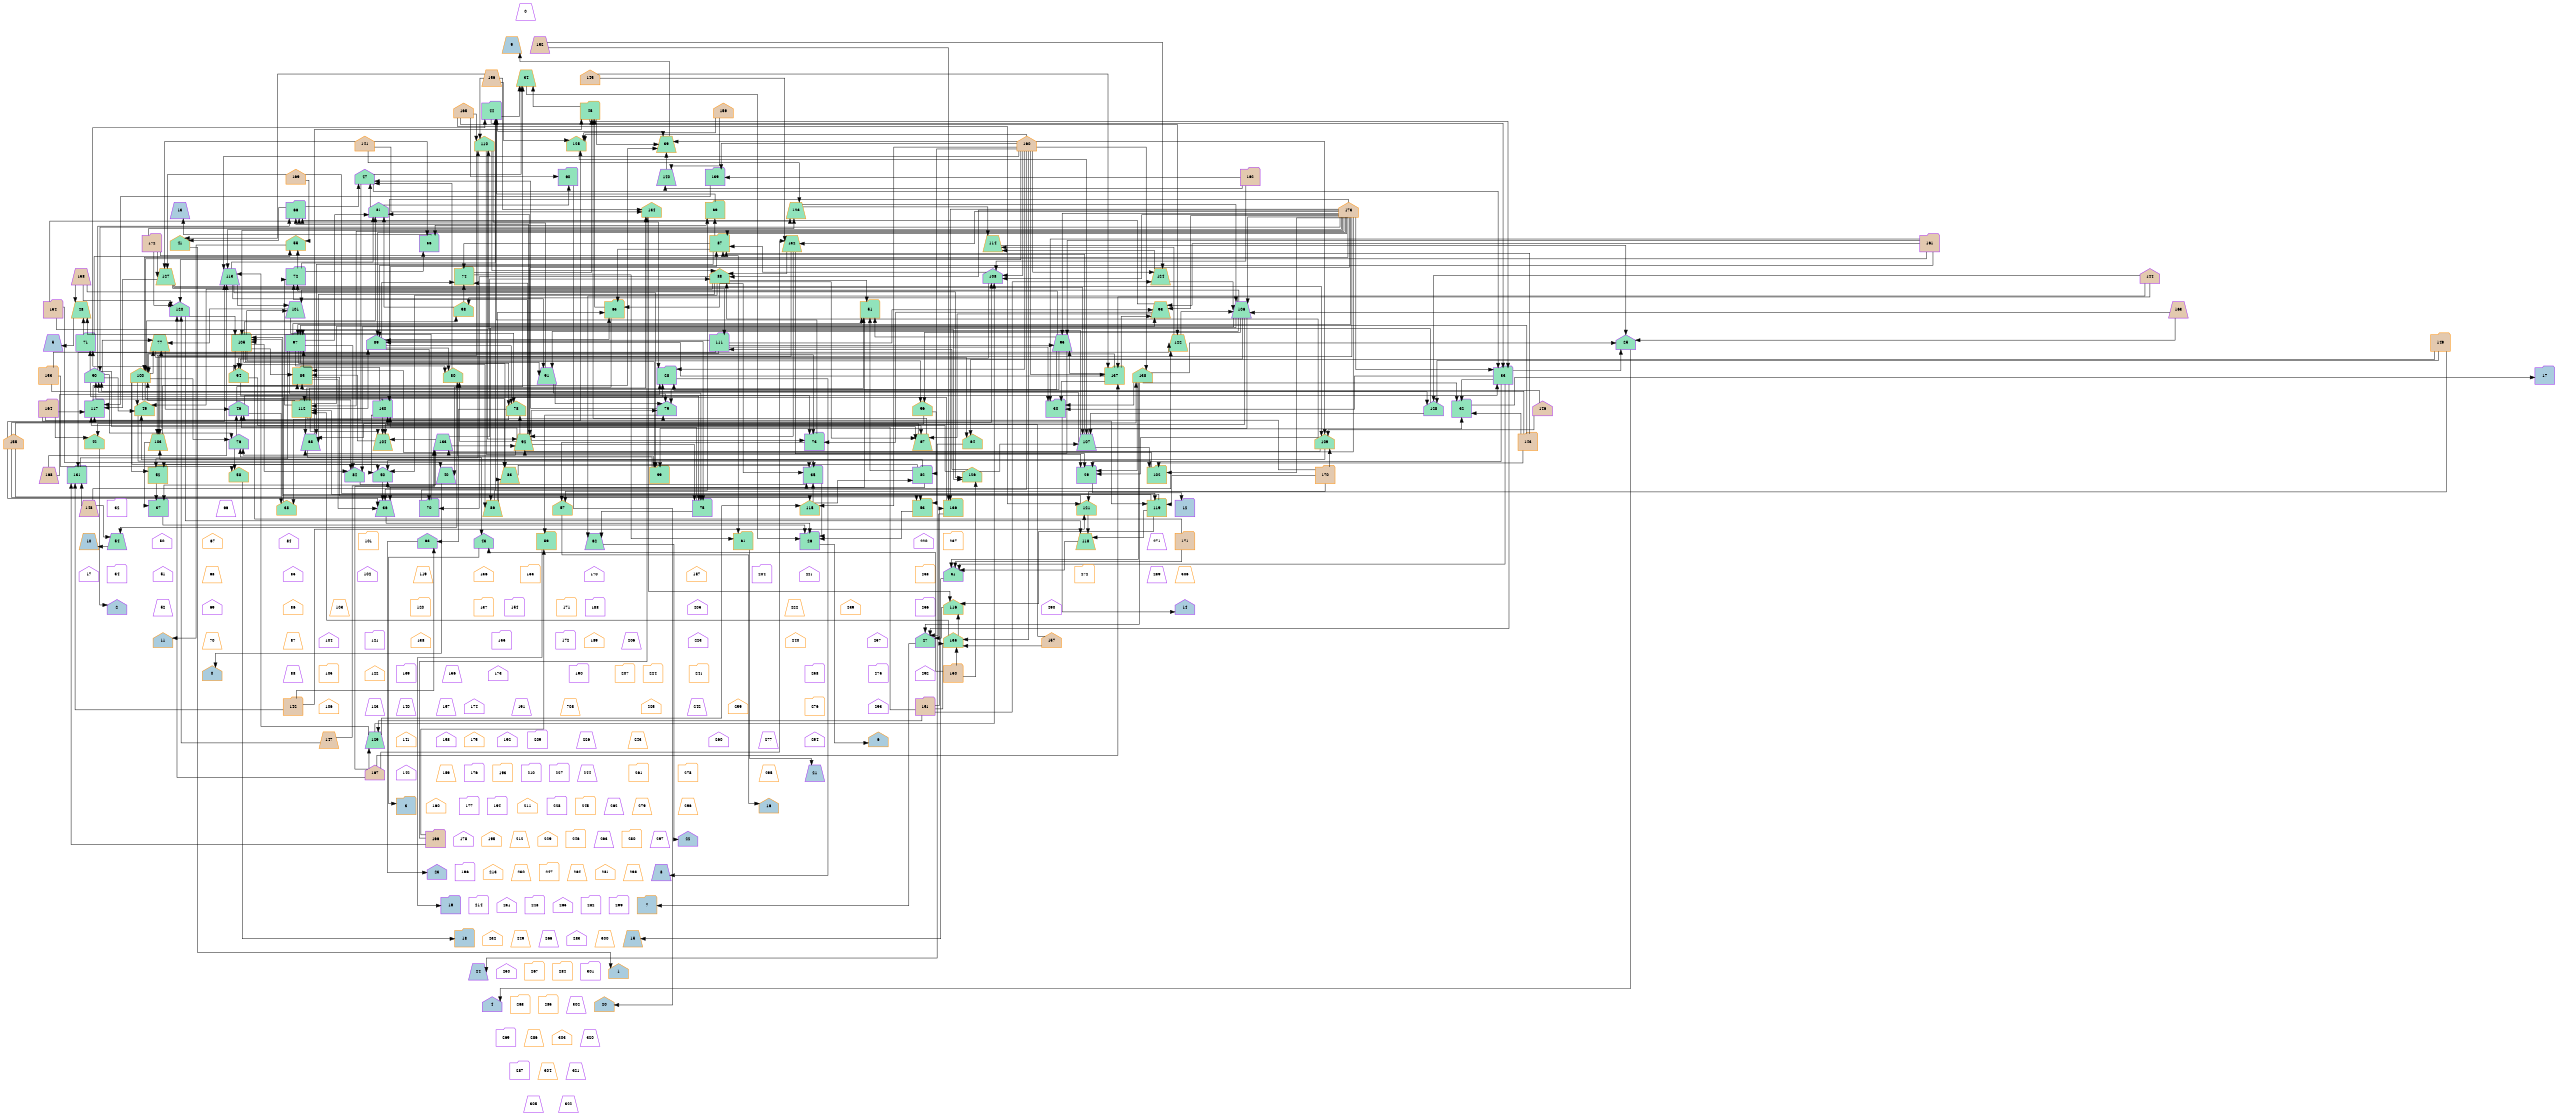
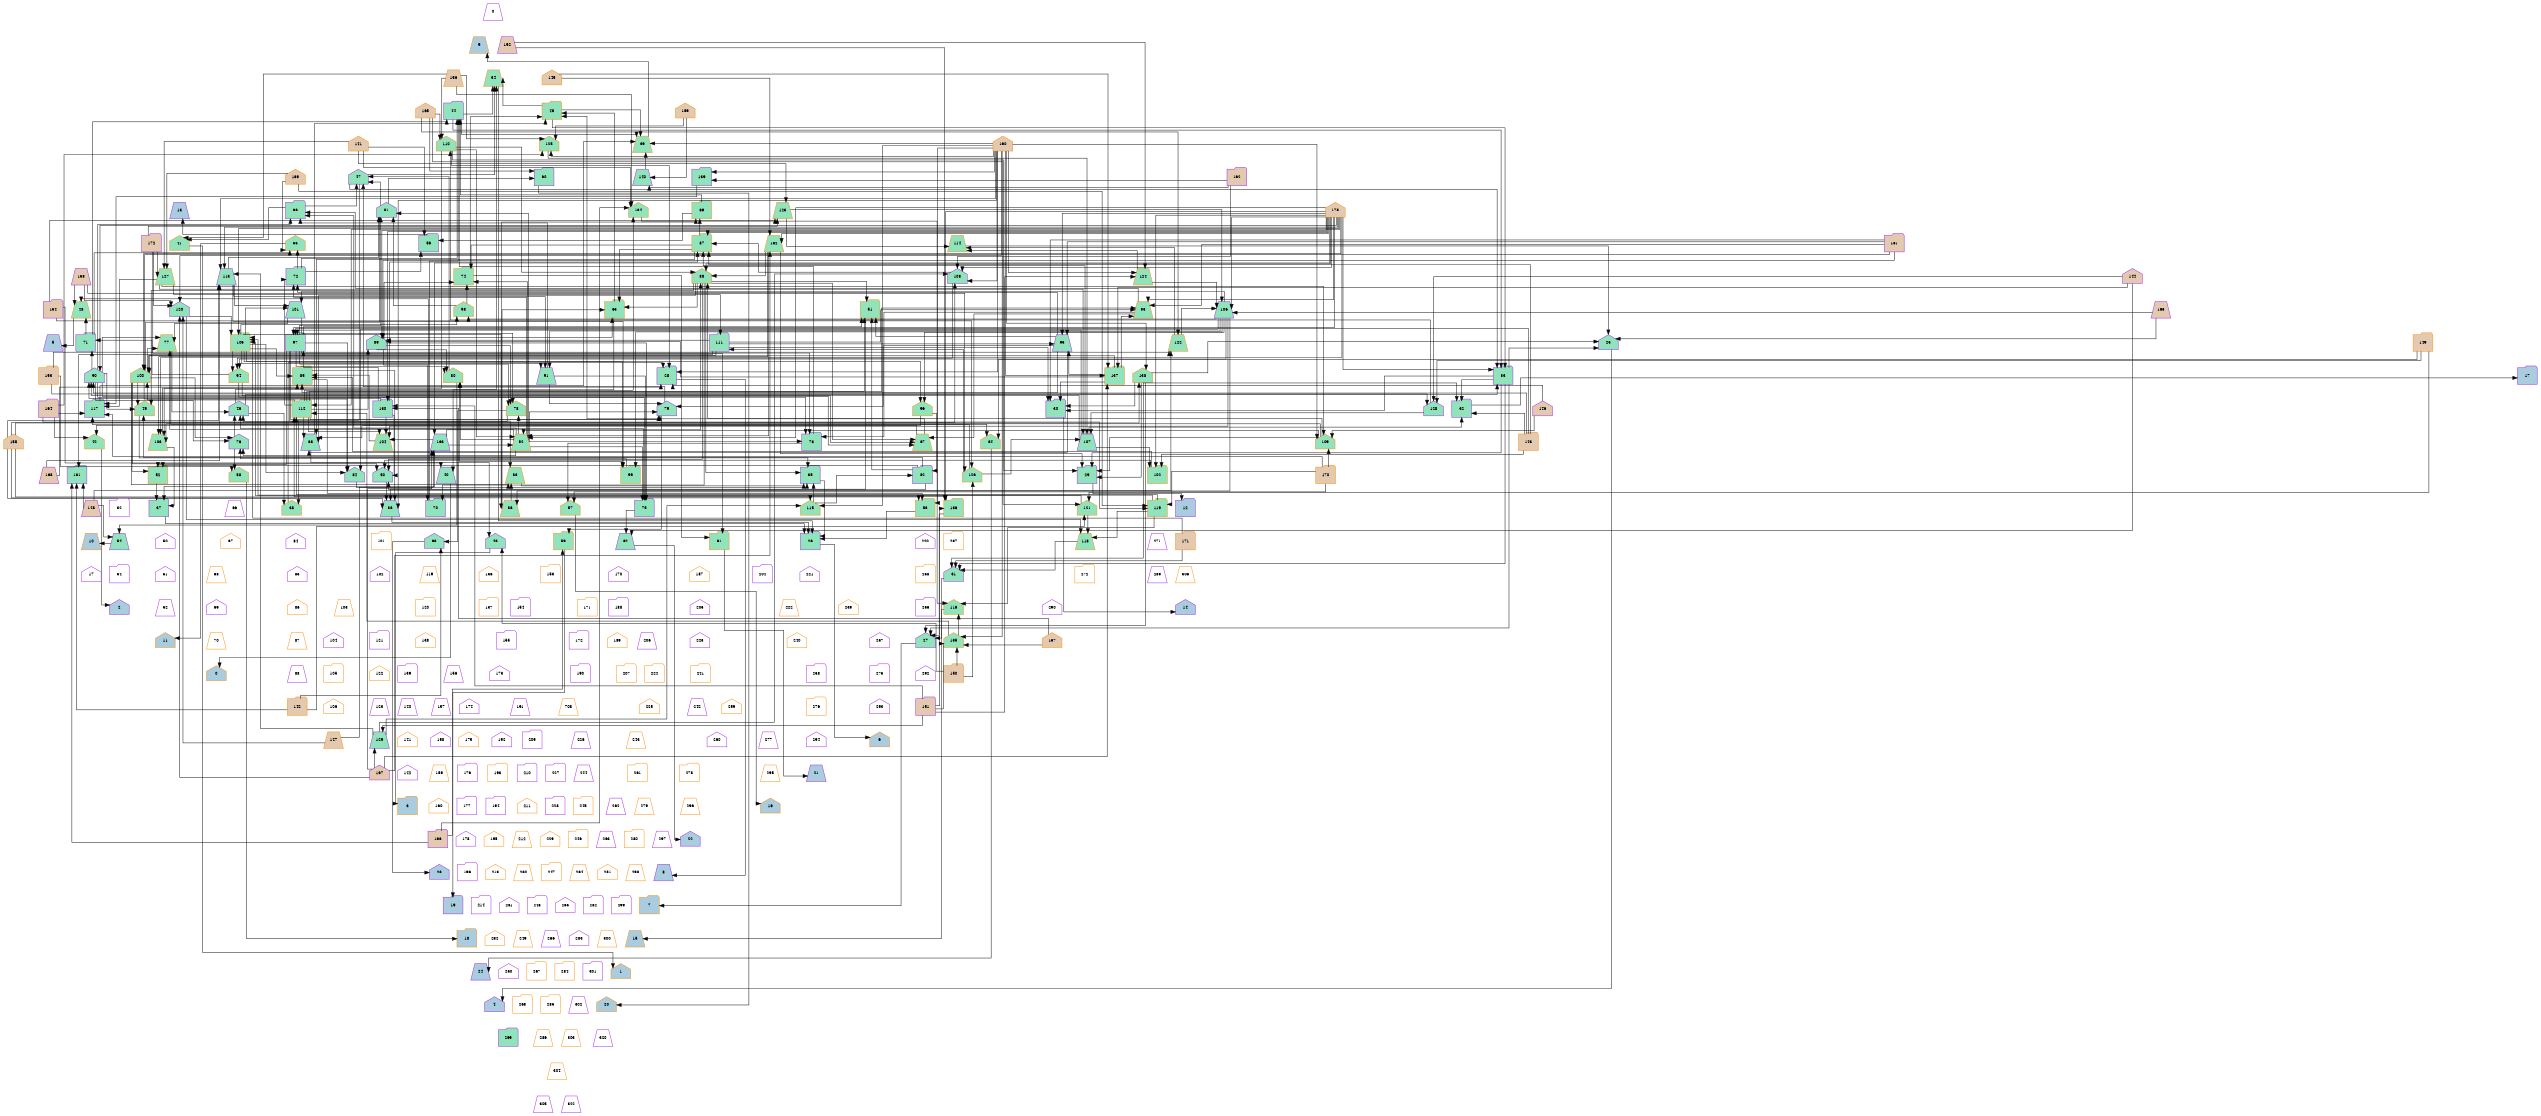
edge "131" -> "110": removed
node "269": fillcolor #ffffff -> #91e3bb
node "303": shape house -> trapezium
node "287": removed
node "321": removed
